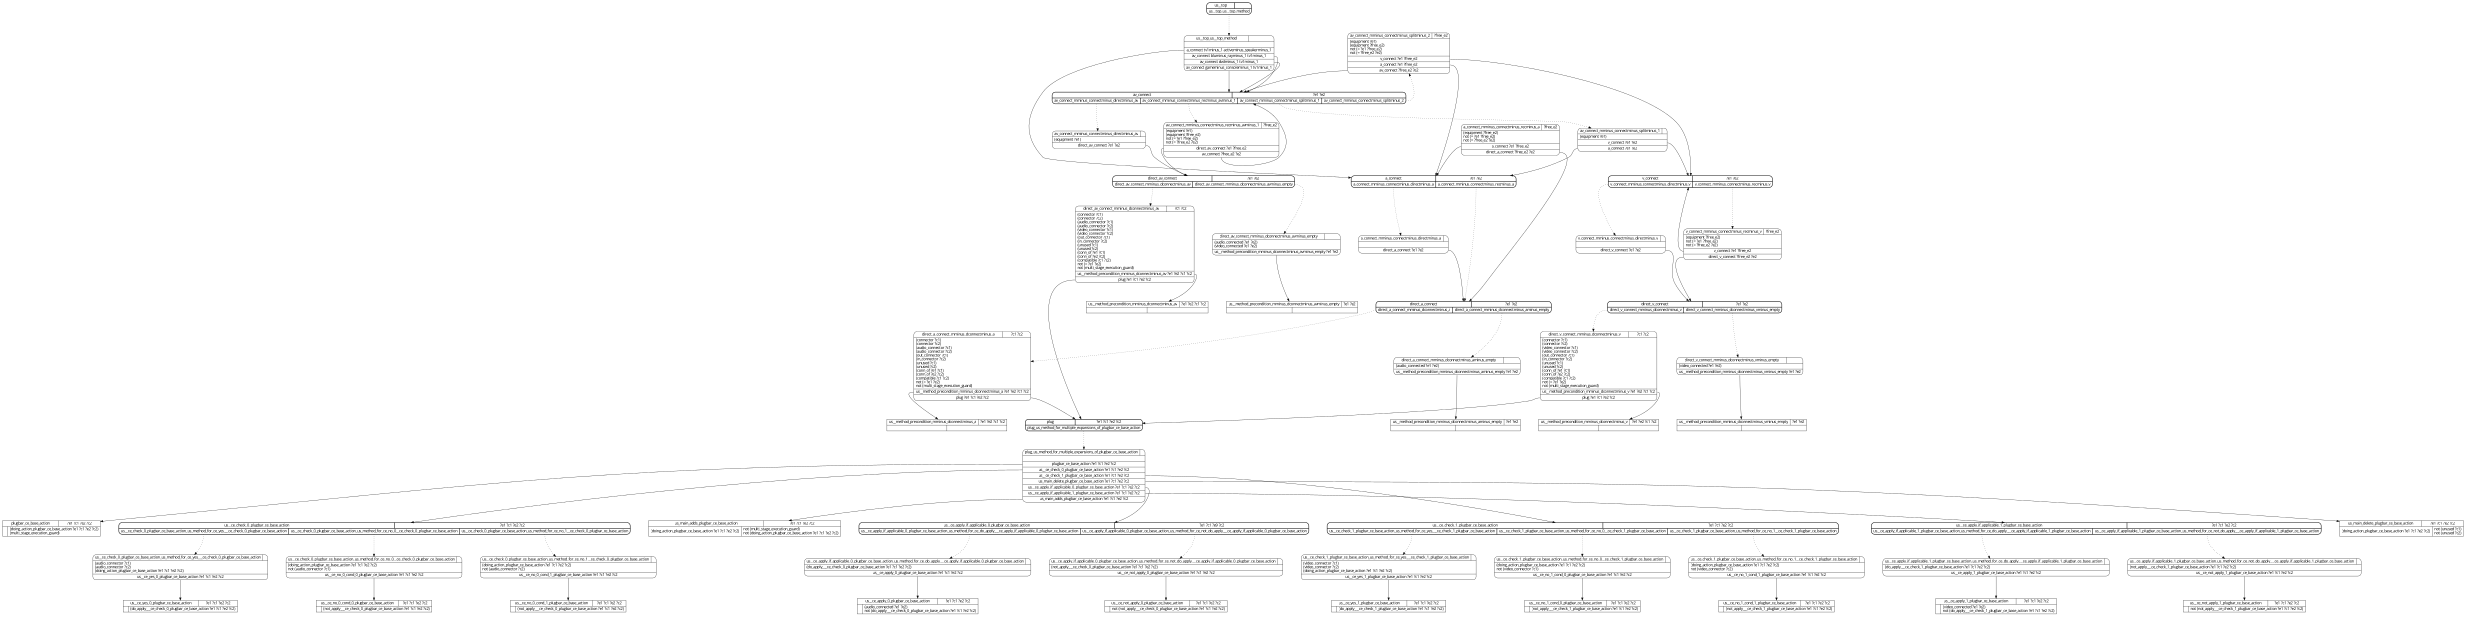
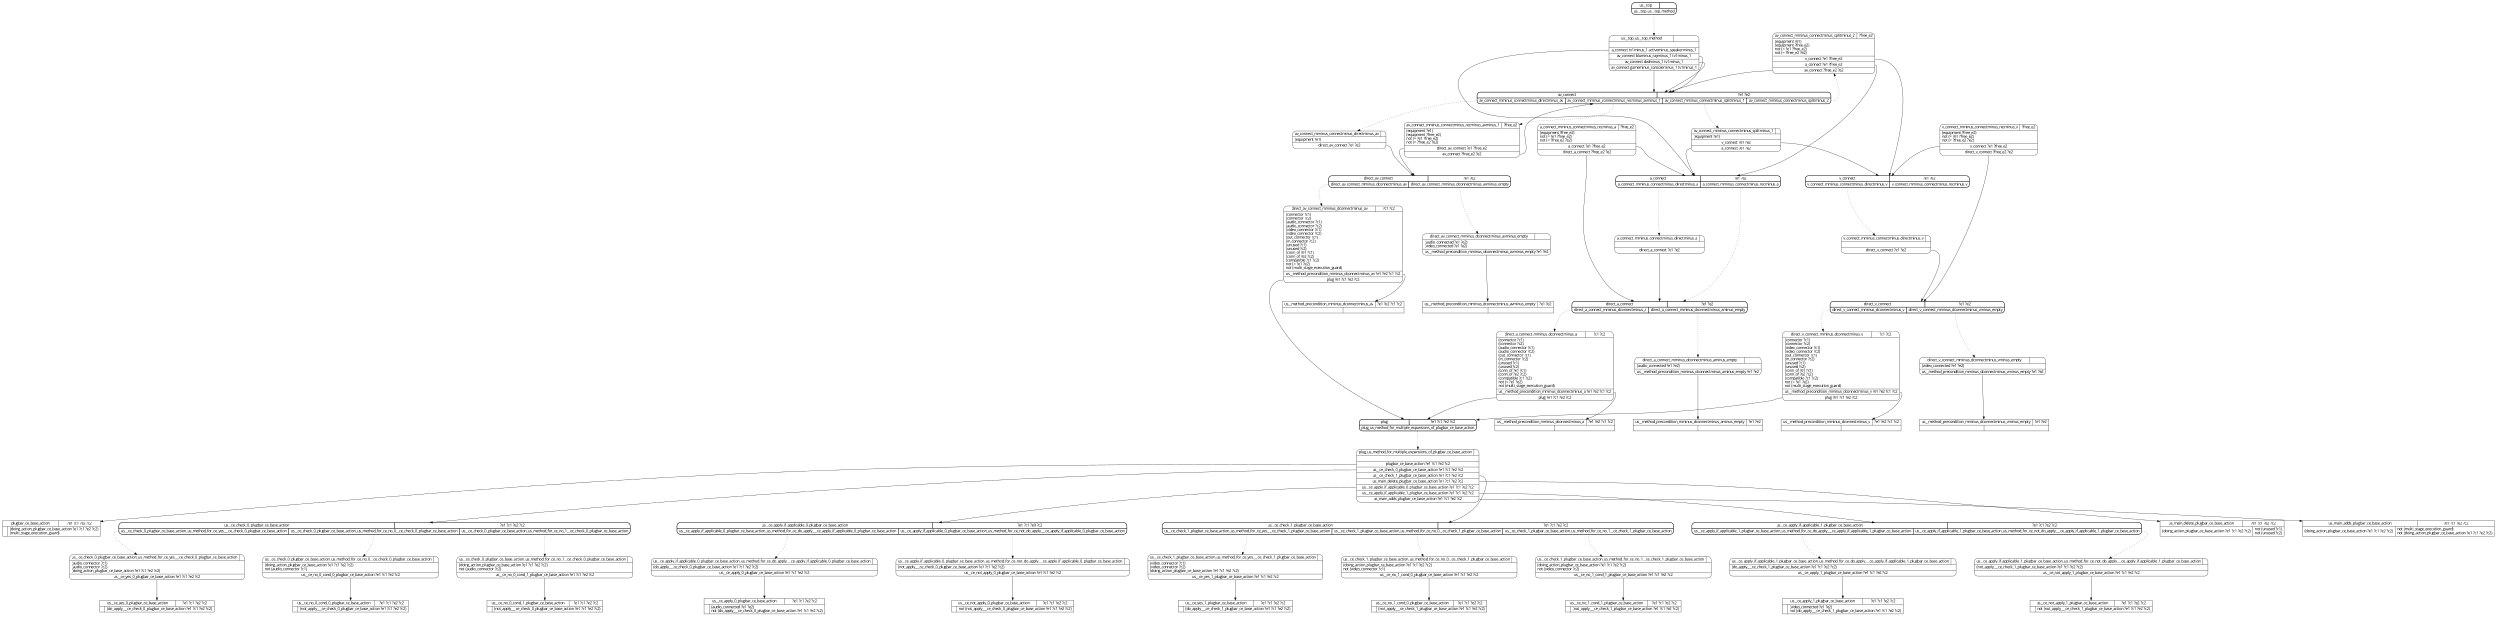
edge "v_connect" -> "v_connect_mminus_connectminus_recminus_v": removed
